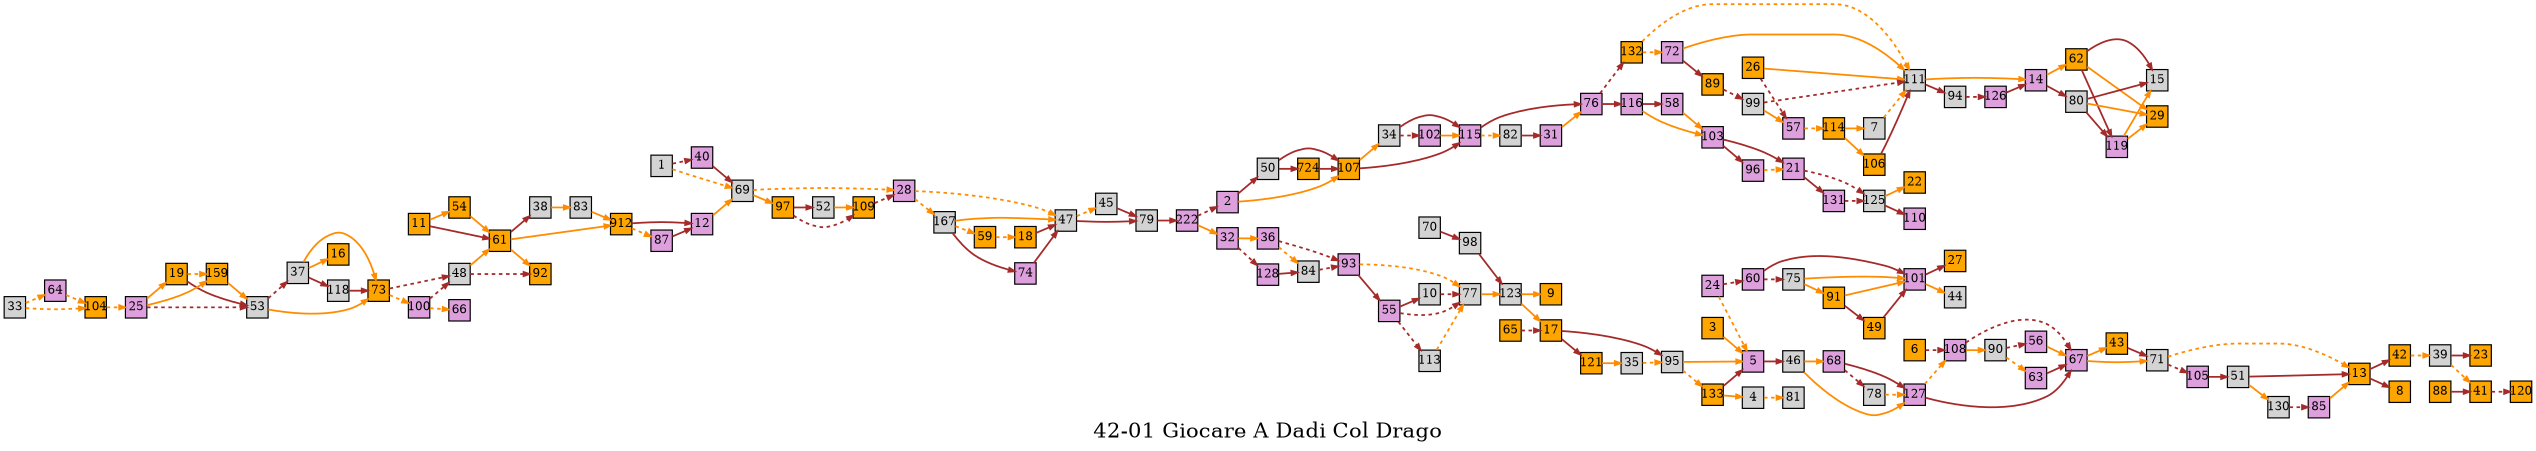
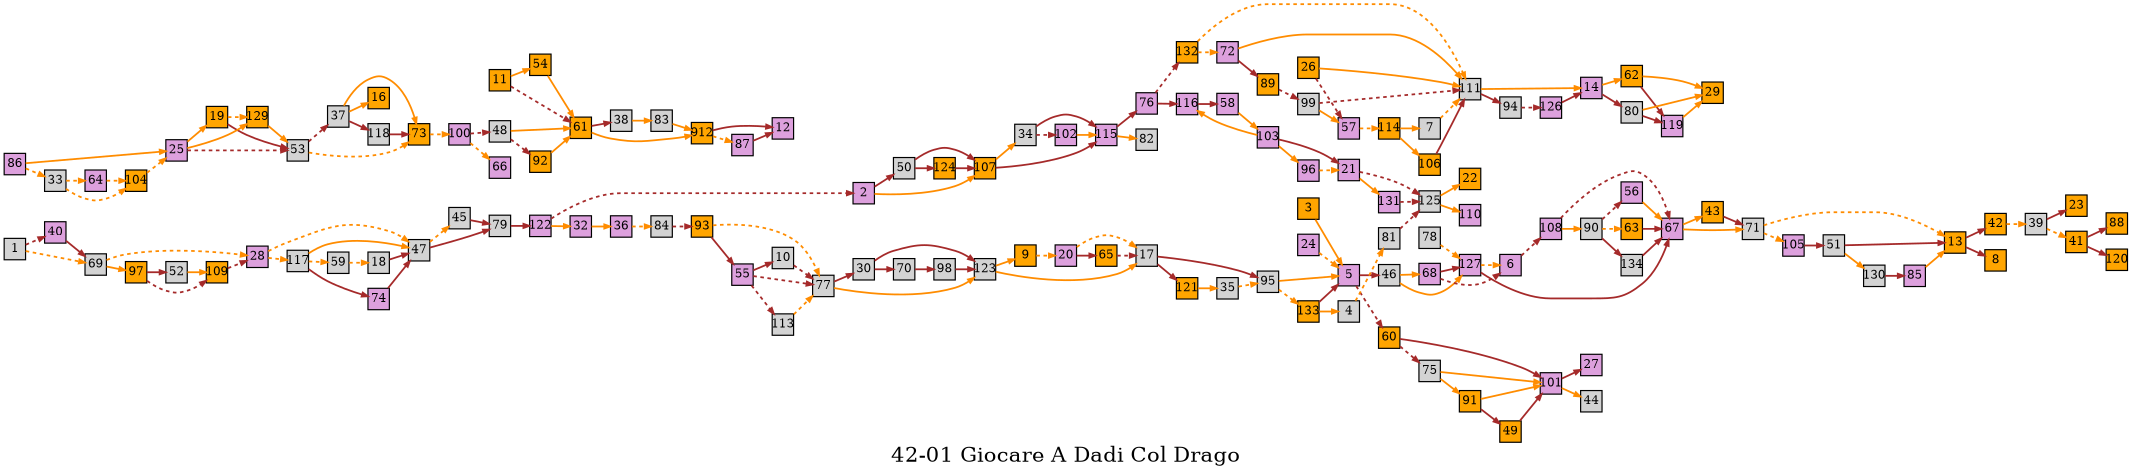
node "15": removed
edge "116" -> "103": reversed
edge "115" -> "82": style dashed -> solid
node "31": removed
edge "103" -> "96": color brown -> darkorange
node "86": added
node "724": label "724" -> "124"
edge "21" -> "131": color brown -> darkorange
edge "125" -> "110": color brown -> darkorange
edge "12" -> "69": removed
node "222": label "222" -> "122"
node "167": label "167" -> "117"
edge "81" -> "125": added
edge "11" -> "61": style solid -> dashed
node "59": fillcolor orange -> lightgrey
node "18": fillcolor orange -> lightgrey
edge "36" -> "93": removed
edge "61" -> "92": reversed
node "20": added
node "27": fillcolor orange -> plum
node "93": fillcolor plum -> orange
node "134": added
node "30": added
node "159": label "159" -> "129"
node "128": removed
node "60": fillcolor plum -> orange
edge "73" -> "48": removed
edge "24" -> "60": now "5" -> "60"
edge "53" -> "73": style bold -> dashed
node "17": fillcolor orange -> lightgrey
node "6": fillcolor orange -> plum
edge "71" -> "105": color brown -> darkorange
edge "127" -> "108": now "127" -> "6"
edge "68" -> "78": now "68" -> "6"
node "63": fillcolor plum -> orange
edge "88" -> "41": reversed
edge "41" -> "120": style dashed -> solid
edge "130" -> "85": style dashed -> bold
